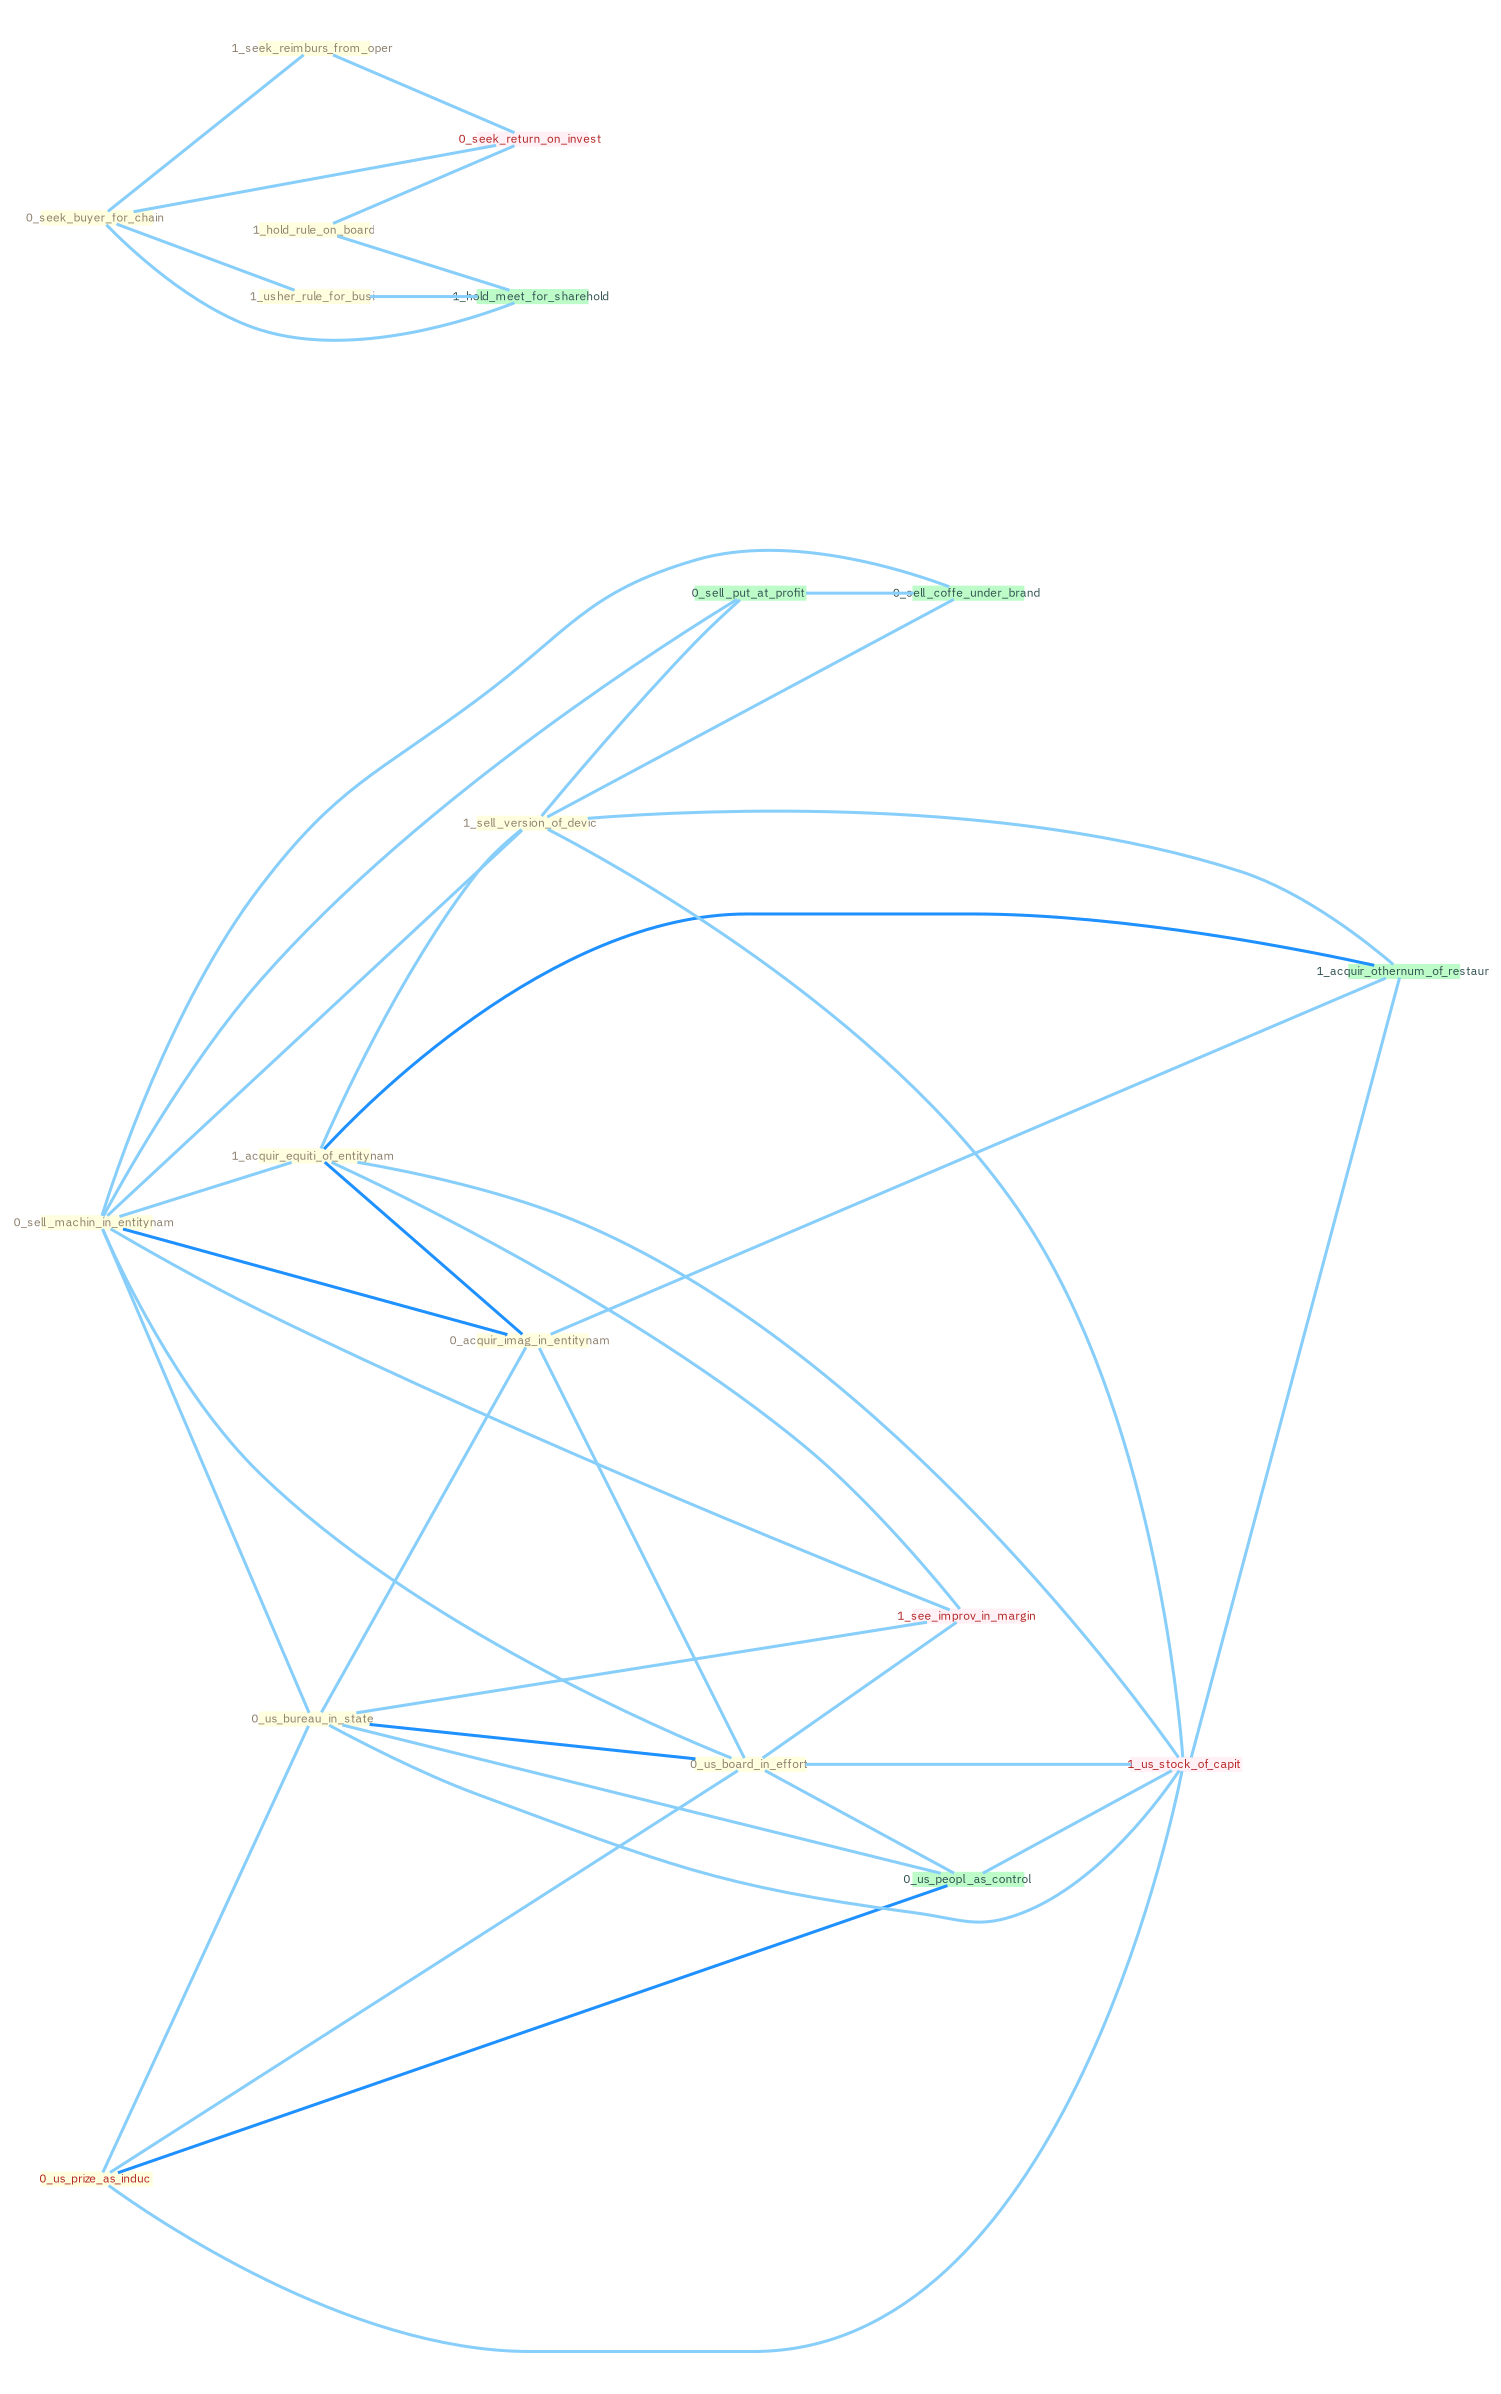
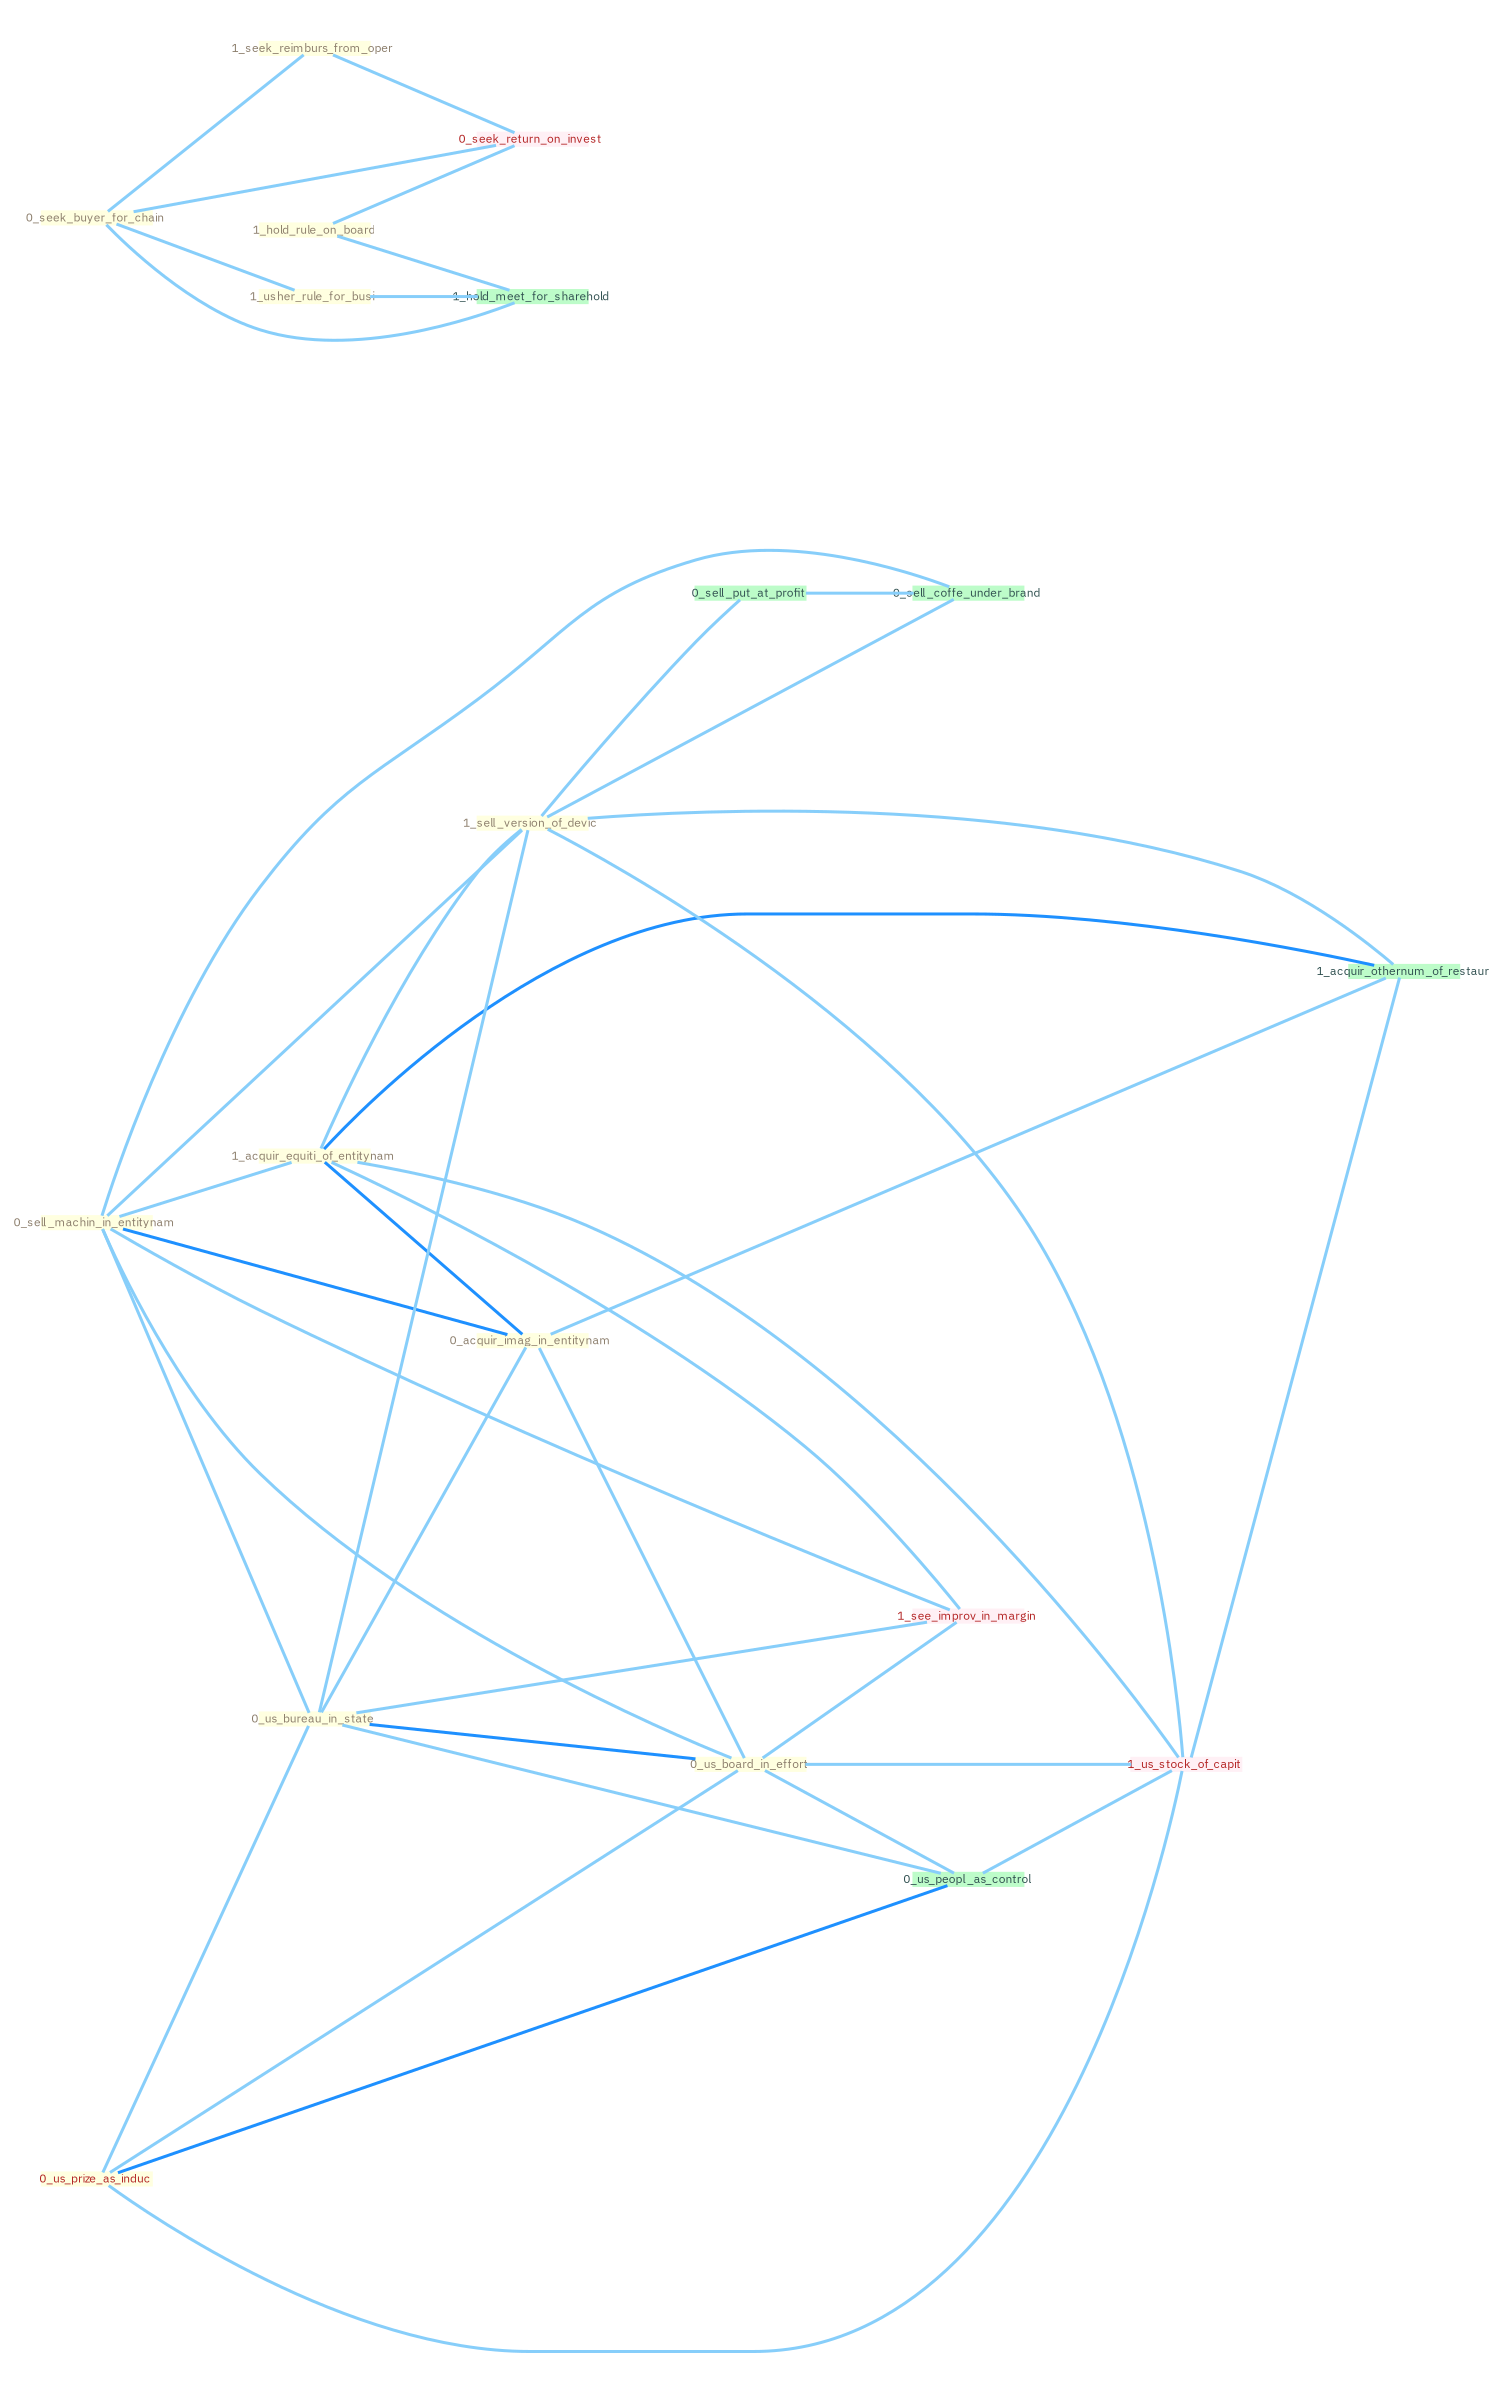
edge "0_sell_put_at_profit" -- "0_sell_machin_in_entitynam": removed
edge "0_us_bureau_in_state" -- "1_us_stock_of_capit": now "0_us_bureau_in_state" -- "1_sell_version_of_devic"
